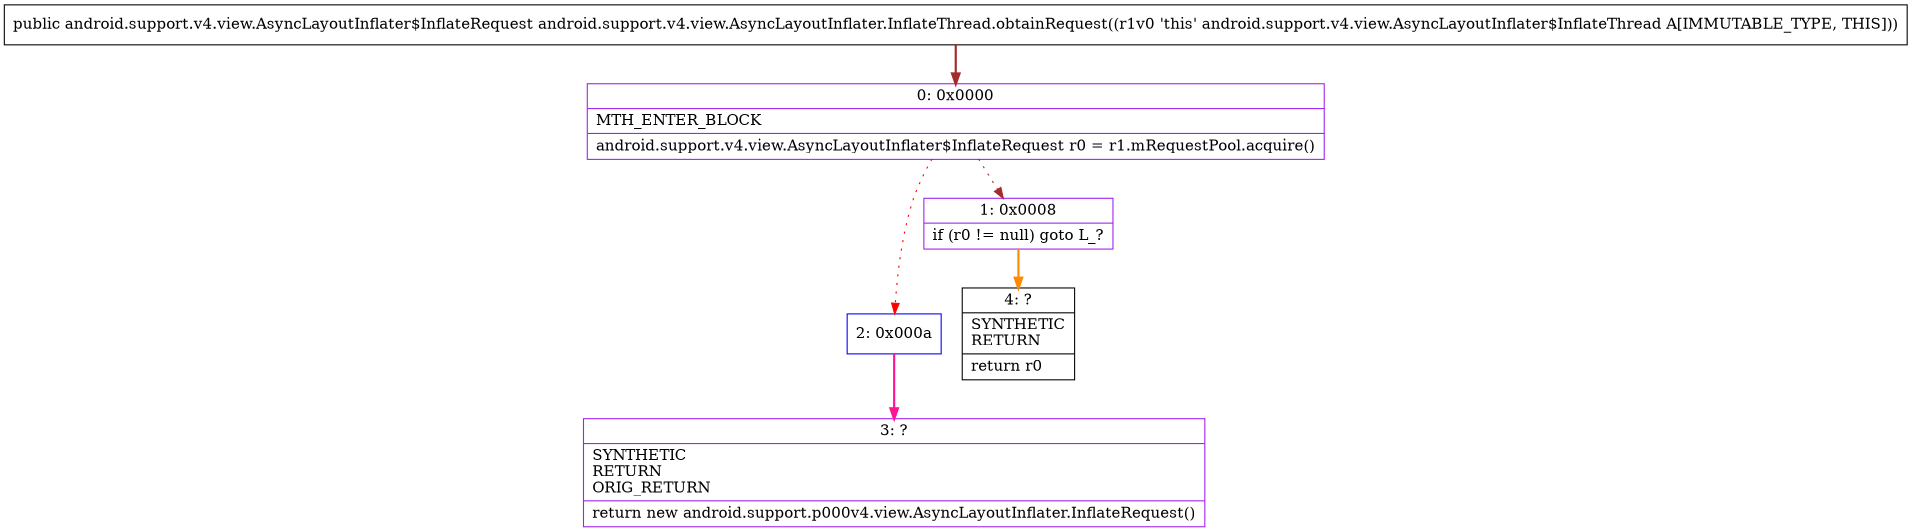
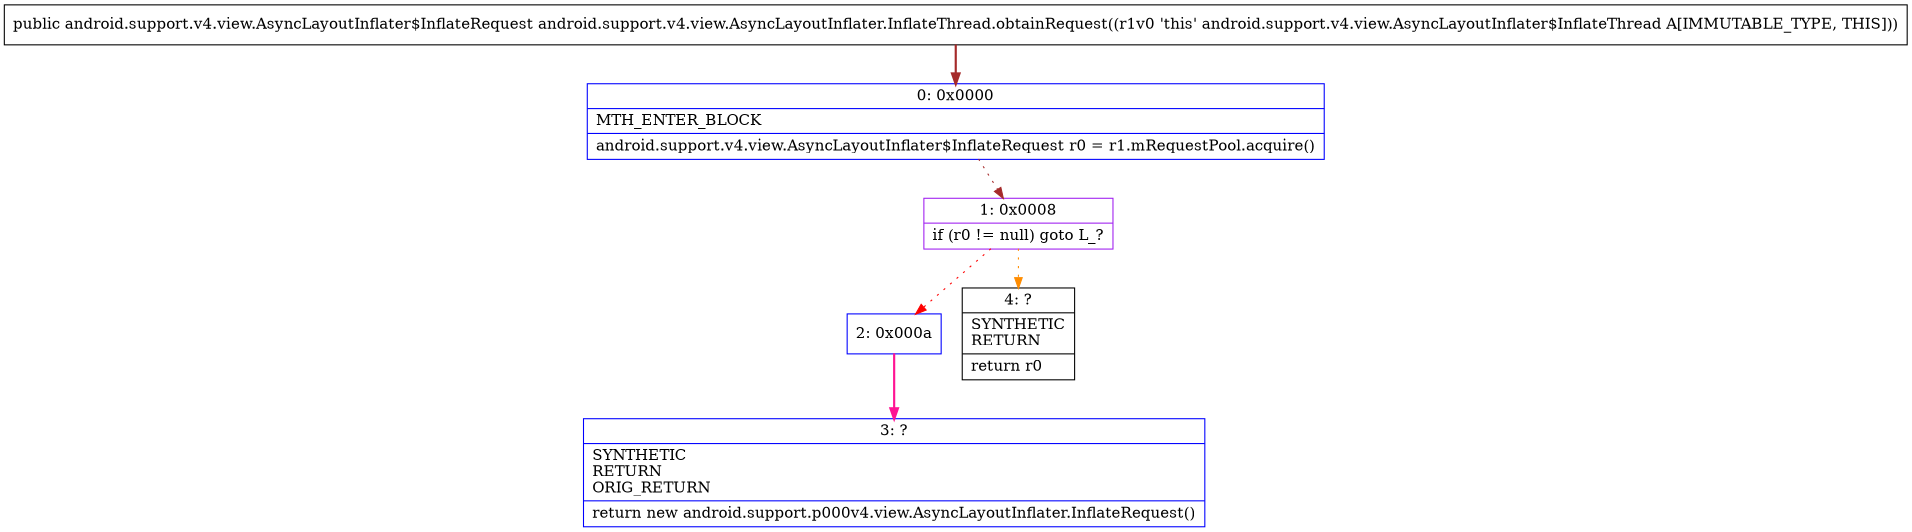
node "0: 0x0000": color purple -> blue
edge "0: 0x0000" -> "2: 0x000a": now "1: 0x0008" -> "2: 0x000a"
edge "1: 0x0008" -> "4: ?": style bold -> dotted
node "3: ?": color purple -> blue
